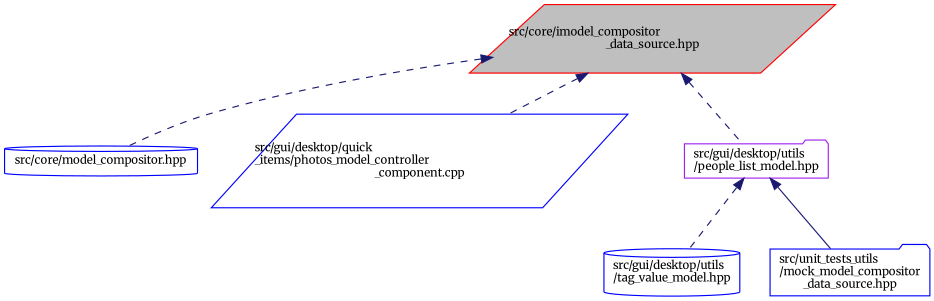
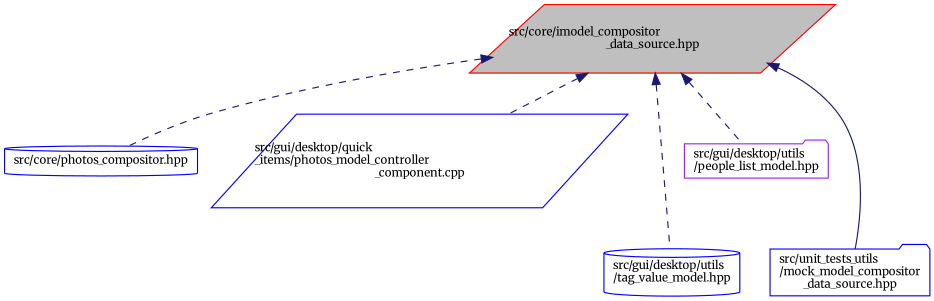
node "src/core/model_compositor.hpp": label "src/core/model_compositor.hpp" -> "src/core/photos_compositor.hpp"
edge "src/gui/desktop/utils /tag_value_model.hpp" -> "src/gui/desktop/utils /people_list_model.hpp": now "src/gui/desktop/utils /tag_value_model.hpp" -> "src/core/imodel_compositor _data_source.hpp"
edge "src/unit_tests_utils /mock_model_compositor _data_source.hpp" -> "src/gui/desktop/utils /people_list_model.hpp": now "src/unit_tests_utils /mock_model_compositor _data_source.hpp" -> "src/core/imodel_compositor _data_source.hpp"
